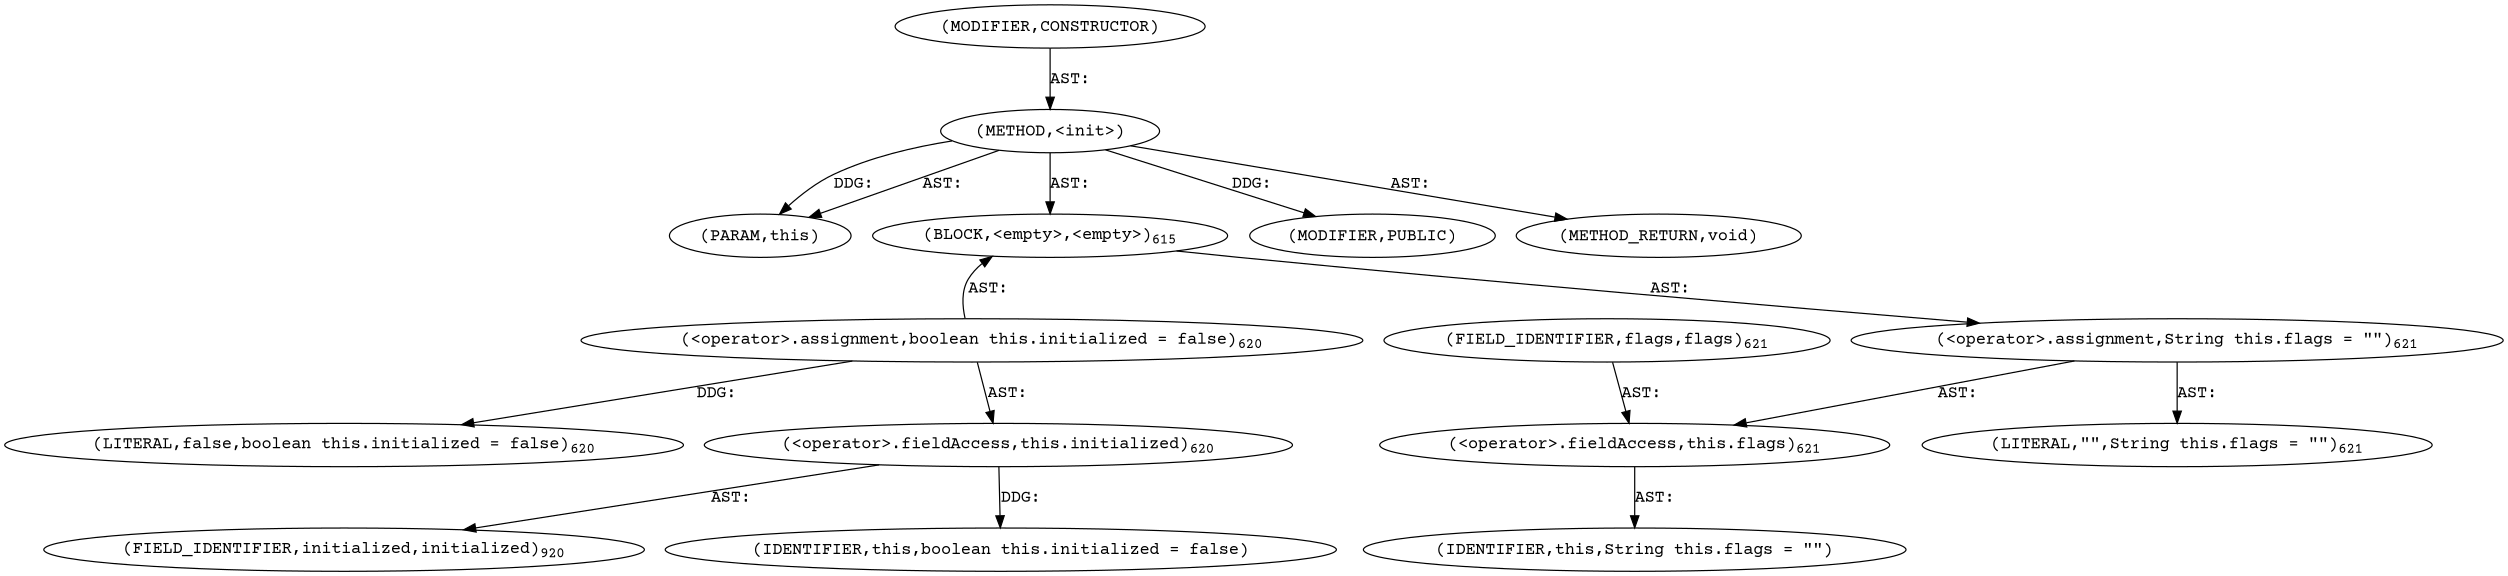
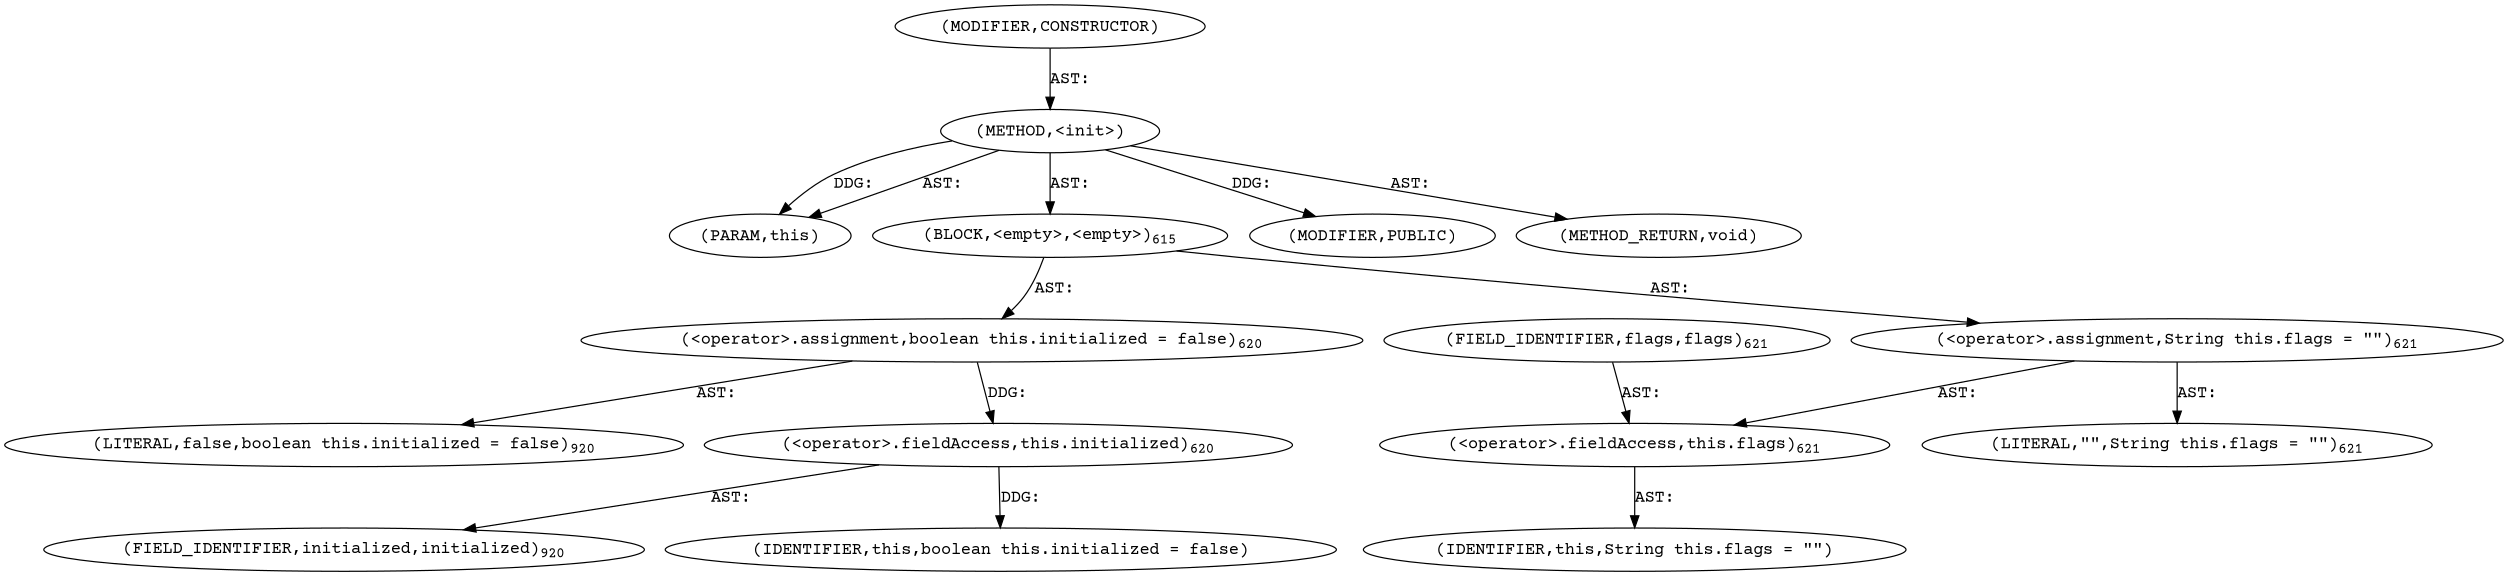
edge "(<operator>.assignment,boolean this.initialized = false)" -> "(BLOCK,<empty>,<empty>)": reversed
edge "(<operator>.assignment,boolean this.initialized = false)" -> "(LITERAL,false,boolean this.initialized = false)": label "DDG: " -> "AST: "
edge "(<operator>.assignment,boolean this.initialized = false)" -> "(<operator>.fieldAccess,this.initialized)": label "AST: " -> "DDG: "
node "(LITERAL,false,boolean this.initialized = false)": text "620" -> "920"
